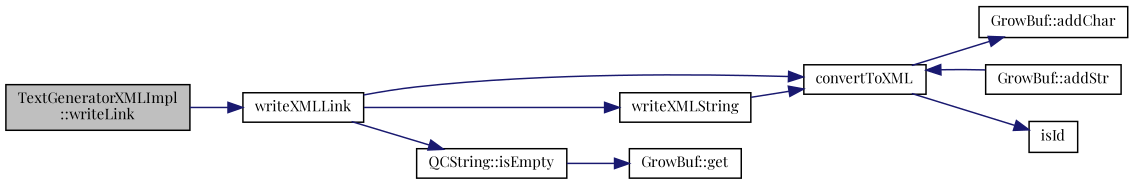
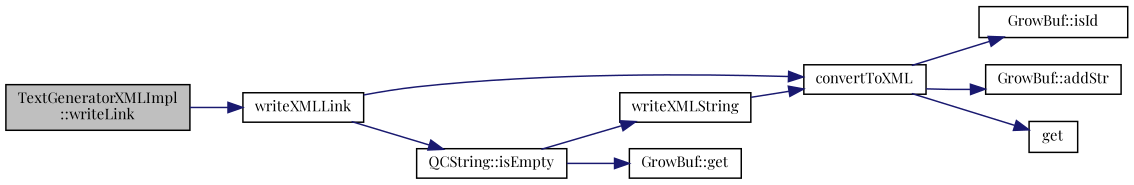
node "GrowBuf::addChar": label "GrowBuf::addChar" -> "GrowBuf::isId"
edge "GrowBuf::addStr" -> "convertToXML": reversed
edge "writeXMLLink" -> "writeXMLString": now "QCString::isEmpty" -> "writeXMLString"
node "isId": label "isId" -> "get"
